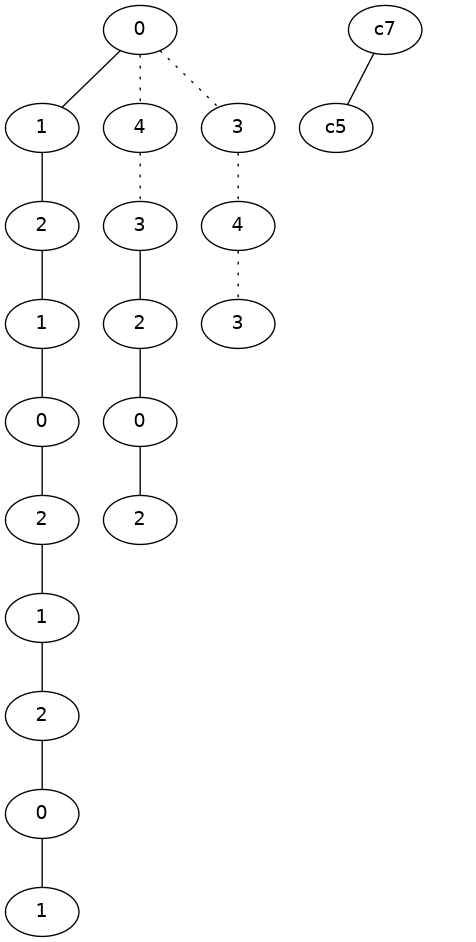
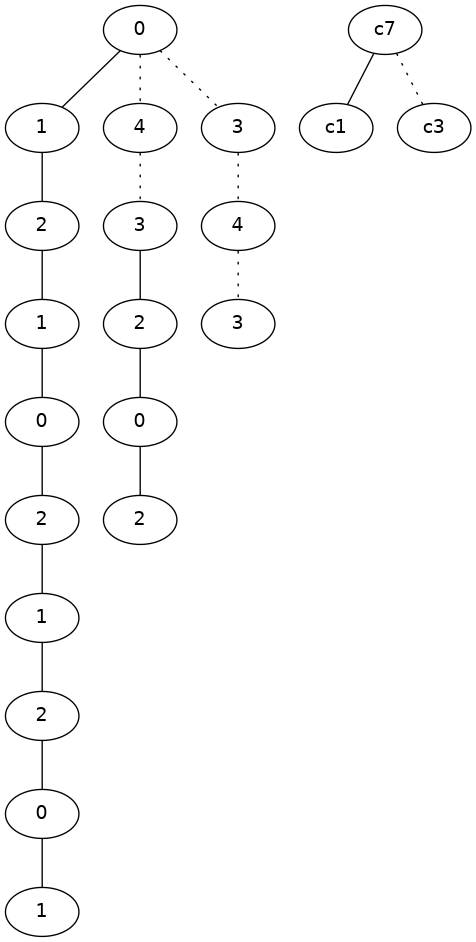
node "c5": label "c5" -> "c1"
node "c3": added
